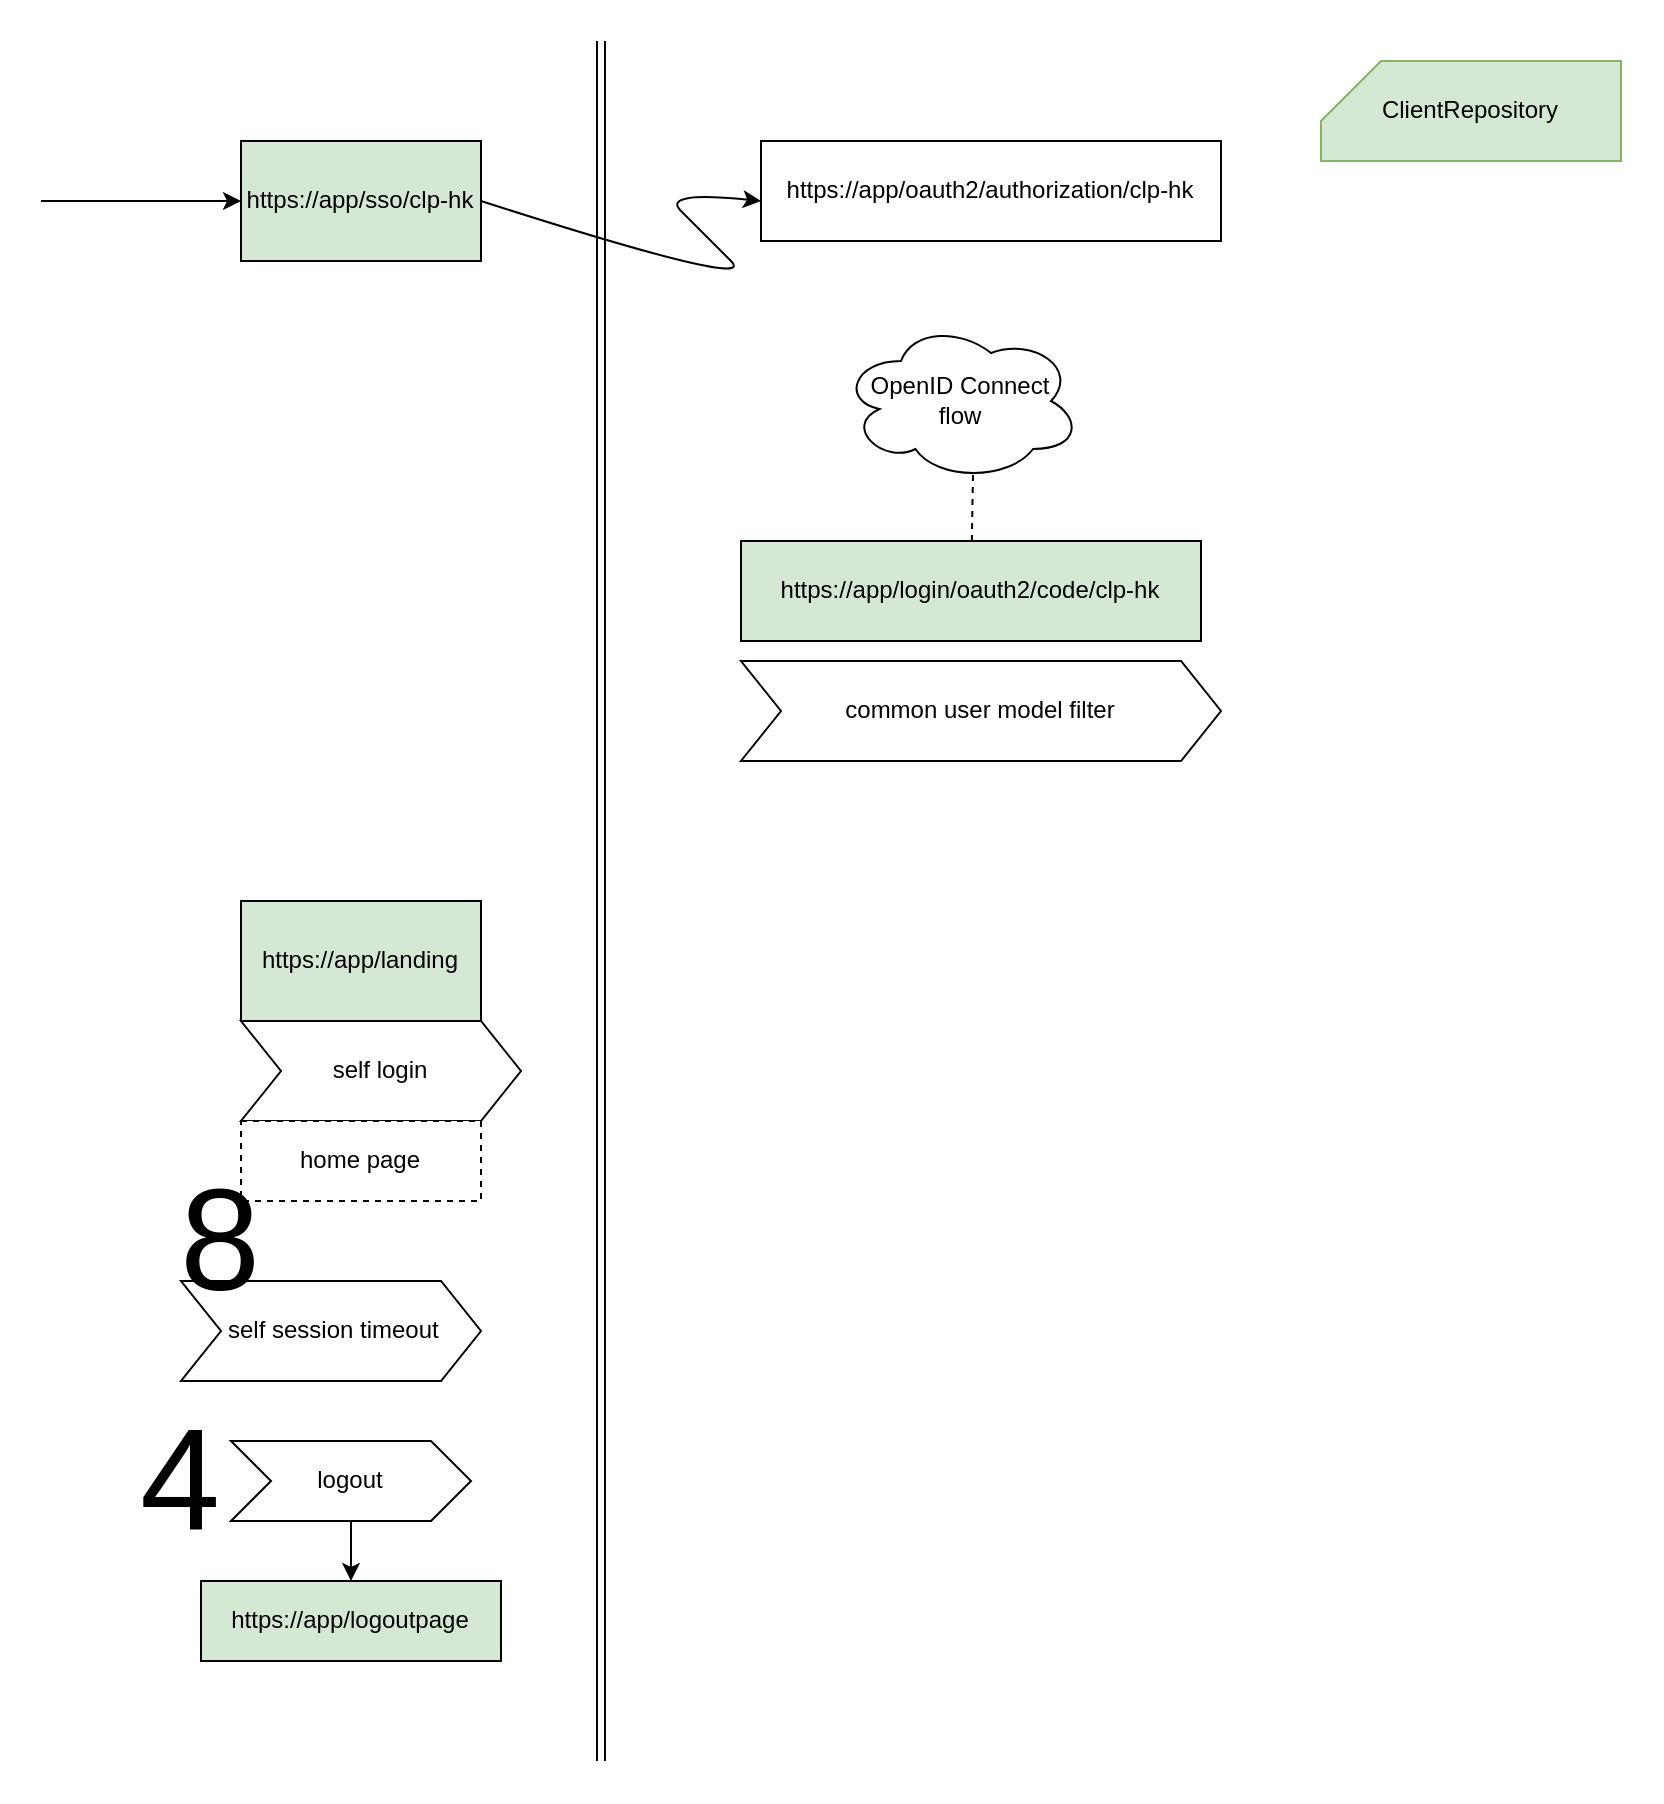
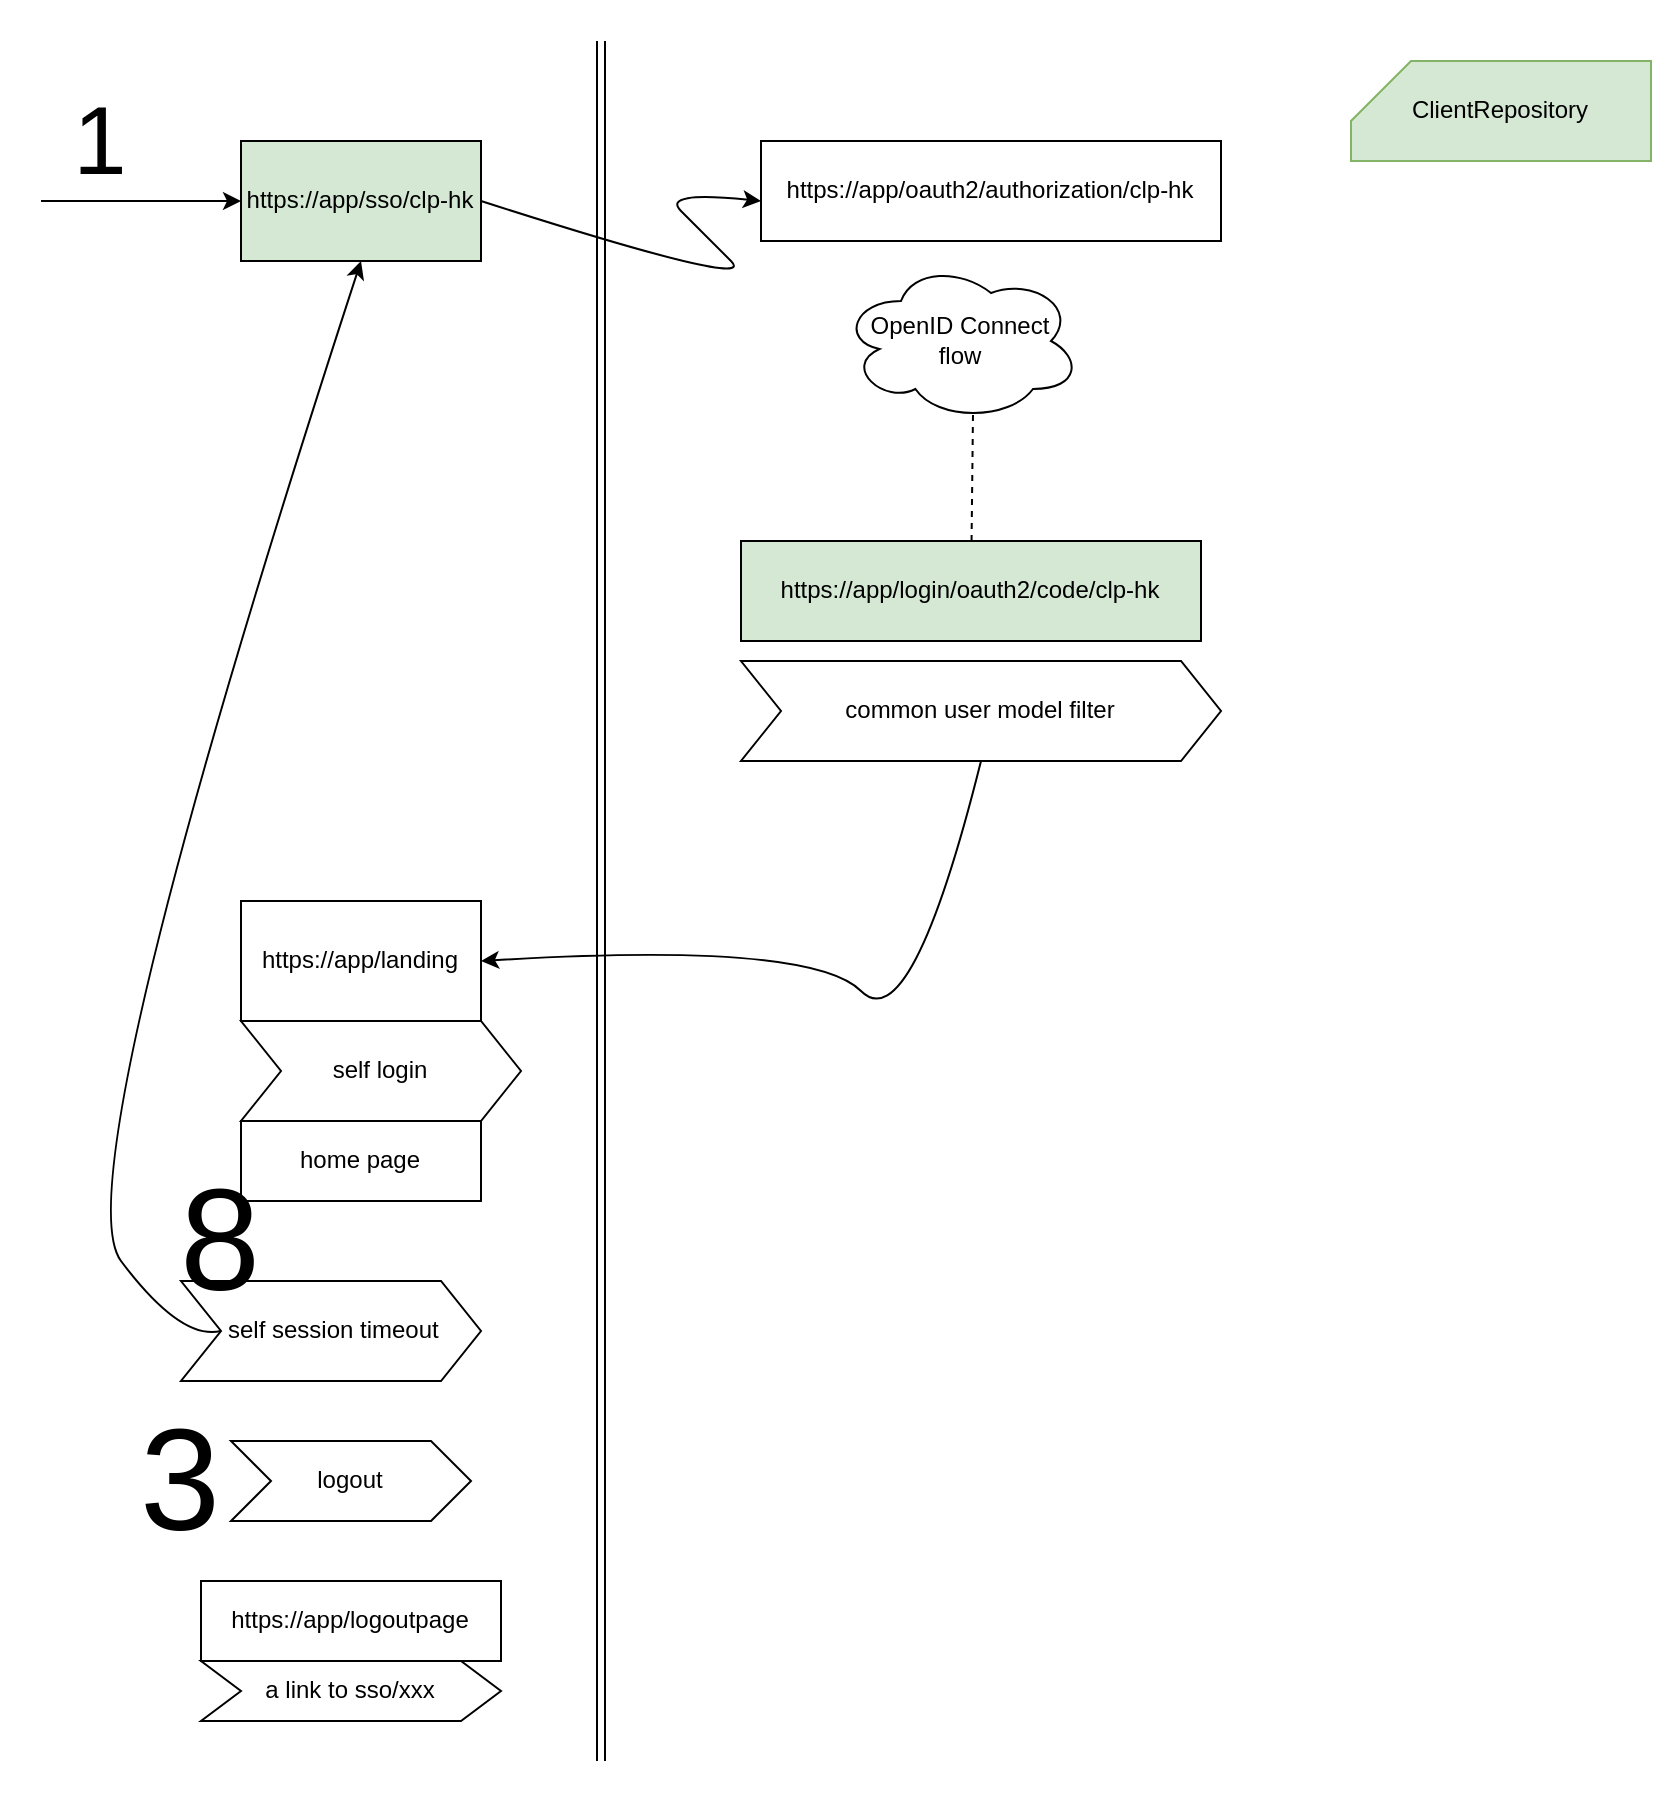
node "ClientRepository": moved (1471, 111) -> (1501, 111)
node "1": added
node "OpenID Connect flow": moved (961, 401) -> (961, 341)
edge "self session timeout" -> "https://app/sso/clp-hk": added
node "https://app/landing": fillcolor #d5e8d4 -> #ffffff
edge "common user model filter" -> "https://app/landing": added
node "home page": style dashed -> solid
node "4": label "4" -> "3"
edge "logout" -> "https://app/logoutpage": removed
node "https://app/logoutpage": fillcolor #d5e8d4 -> #ffffff
node "a link to sso/xxx": added
